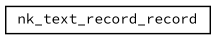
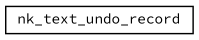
node "nk_text_record_record": label "nk_text_record_record" -> "nk_text_undo_record"
